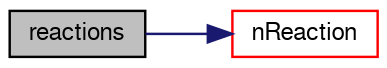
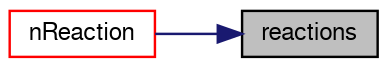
edge "reactions" -> "nReaction": reversed
